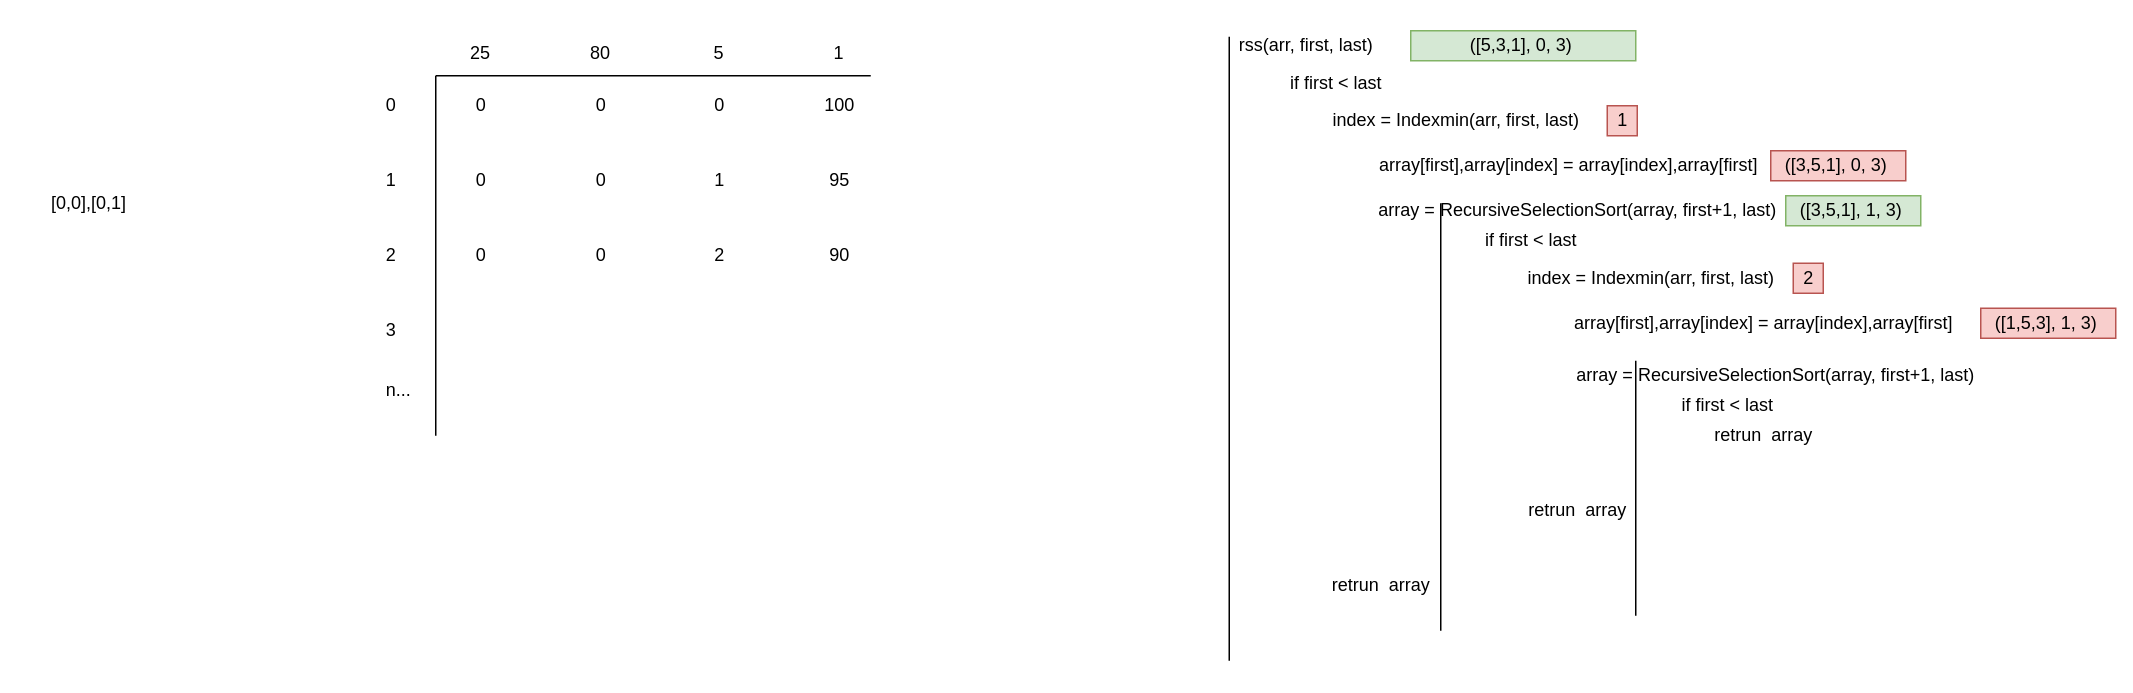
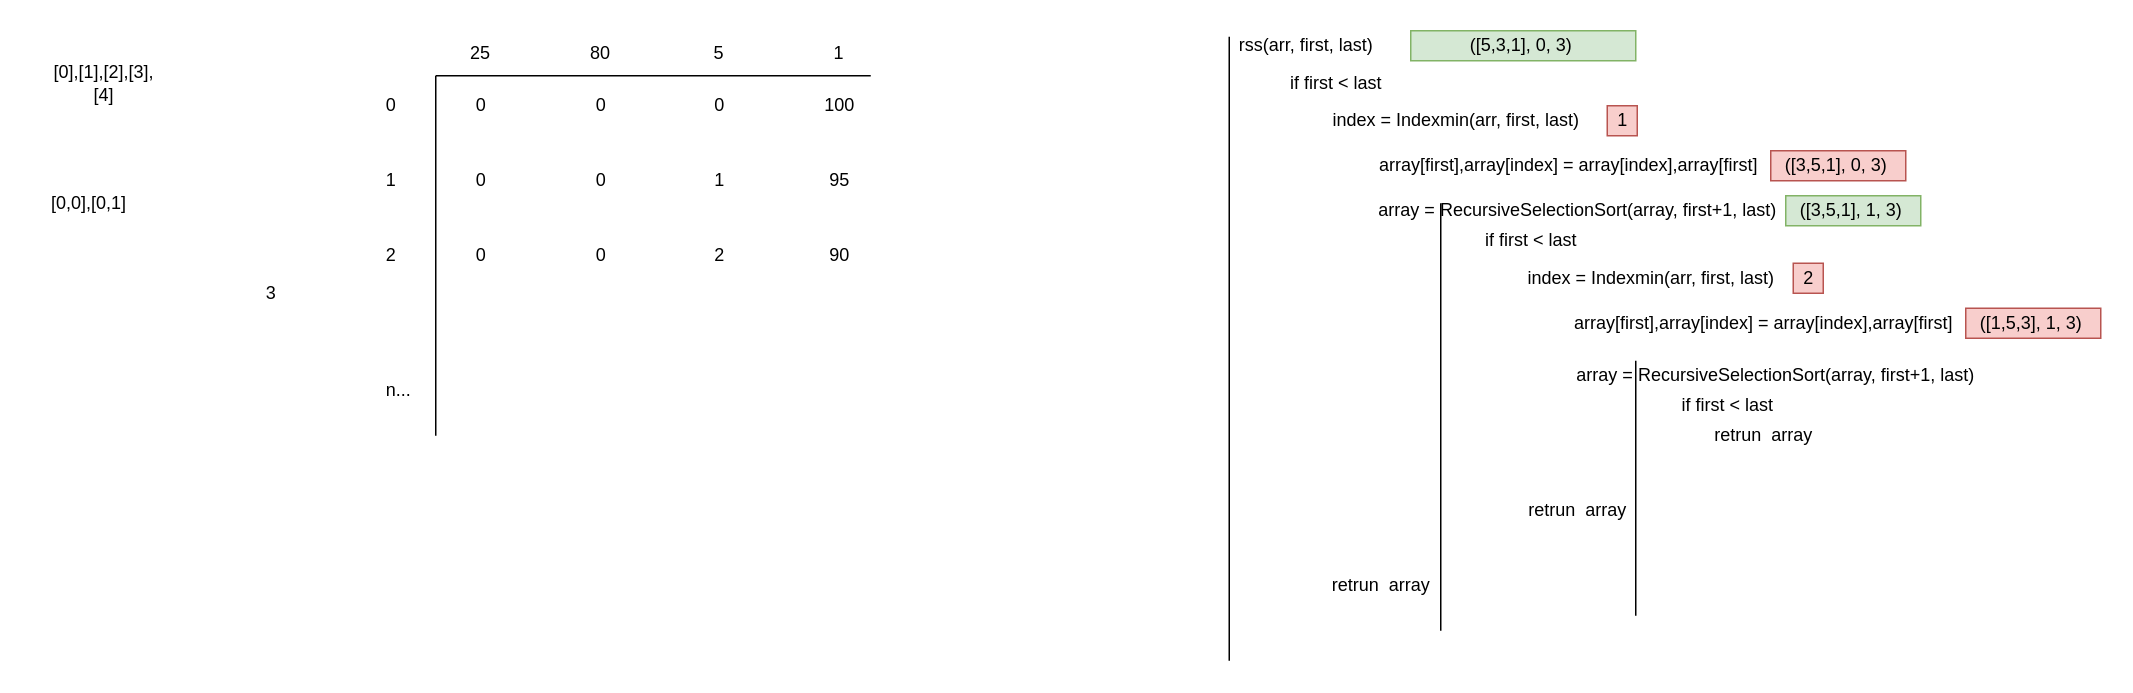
node "[0],[1],[2],[3],[4]": added
node "([1,5,3], 1, 3)": moved (2048, 323) -> (2033, 323)
node "3": moved (391, 331) -> (271, 293)
